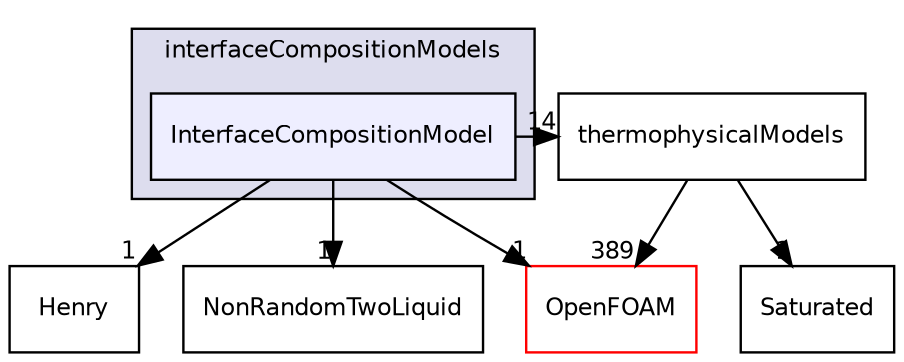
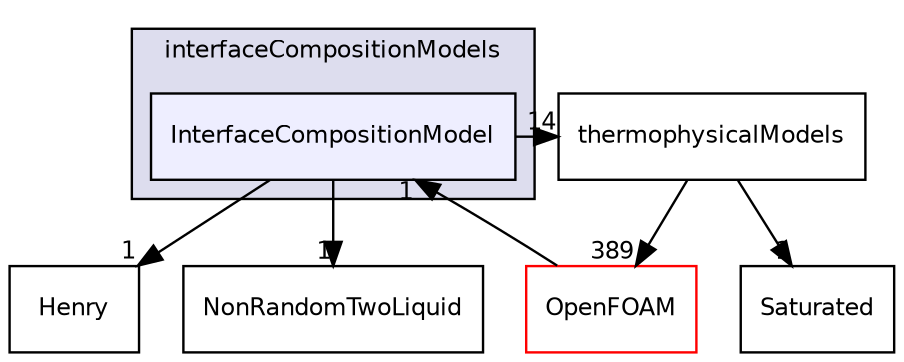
edge "InterfaceCompositionModel" -> "OpenFOAM": reversed
